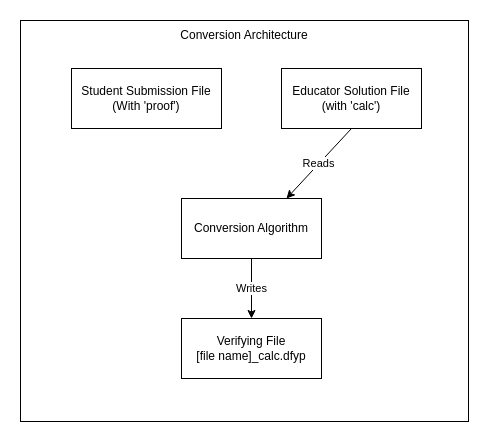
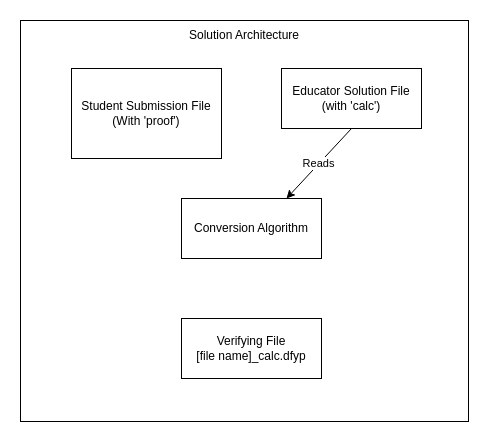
node "Conversion Architecture": label "Conversion Architecture" -> "Solution Architecture"
node "Student Submission File (With 'proof')": size 150x60 -> 150x90
edge "Conversion Algorithm" -> "Verifying File [file name]_calc.dfyp": removed, label "Writes"
